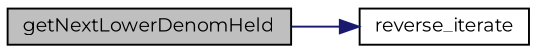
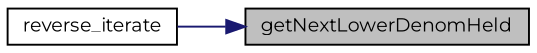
edge "getNextLowerDenomHeld" -> "reverse_iterate": reversed
